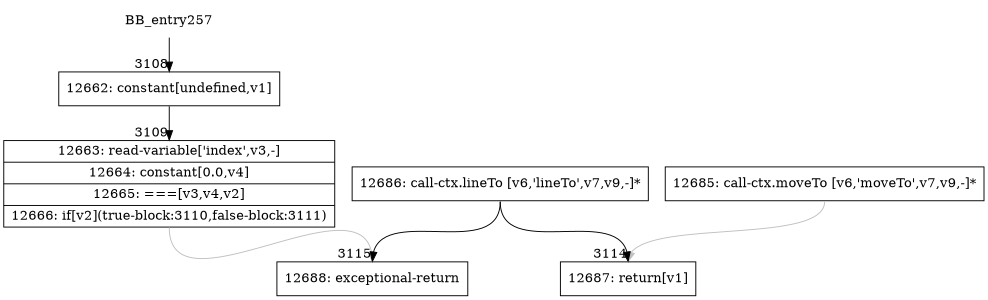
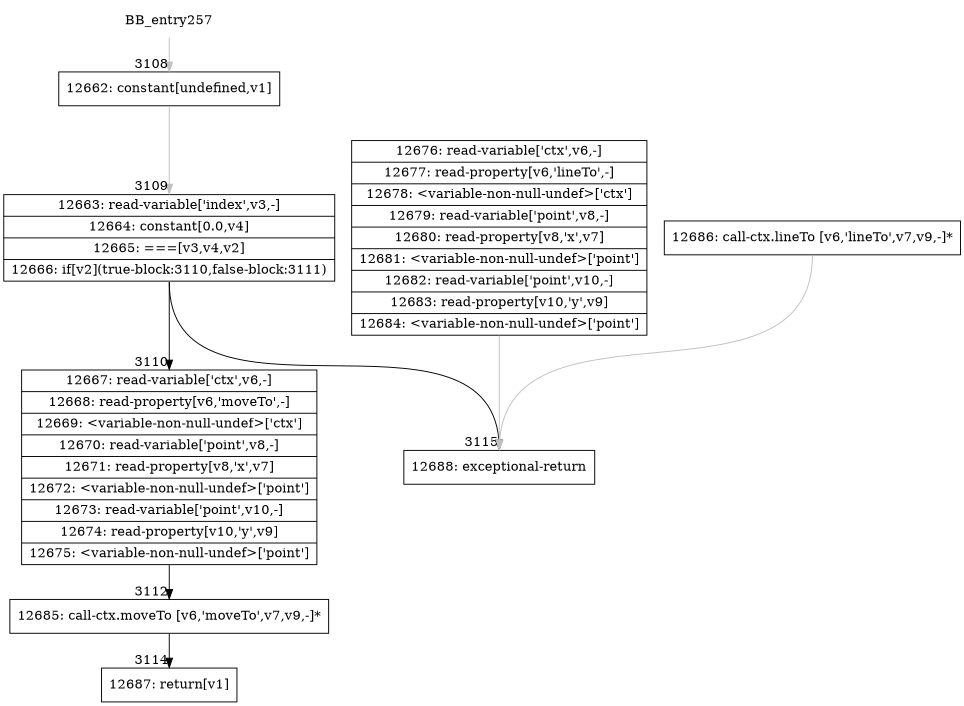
edge "BB_entry257" -> "12662: constant[undefined,v1]": color black -> gray
edge "12662: constant[undefined,v1]" -> "12663: read-variable['index',v3,-]": color black -> gray
edge "12685: call-ctx.moveTo [v6,'moveTo',v7,v9,-]*" -> "12687: return[v1]": color gray -> black
edge "12686: call-ctx.lineTo [v6,'lineTo',v7,v9,-]*" -> "12688: exceptional-return": color black -> gray
edge "12686: call-ctx.lineTo [v6,'lineTo',v7,v9,-]*" -> "12687: return[v1]": removed
node "12676: read-variable['ctx',v6,-]": added
edge "12663: read-variable['index',v3,-]" -> "12688: exceptional-return": color gray -> black
node "12667: read-variable['ctx',v6,-]": added
